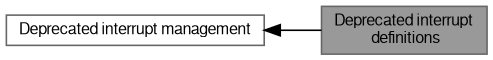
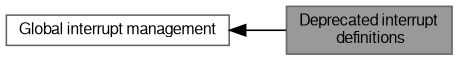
node "Deprecated interrupt management": label "Deprecated interrupt management" -> "Global interrupt management"
